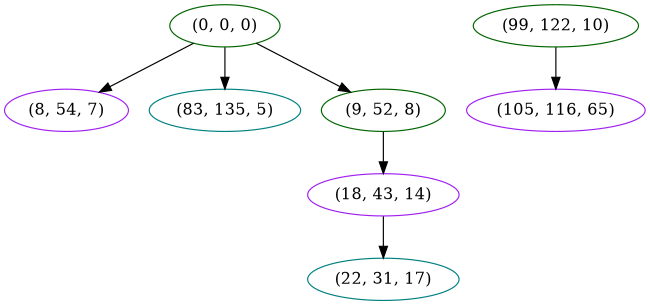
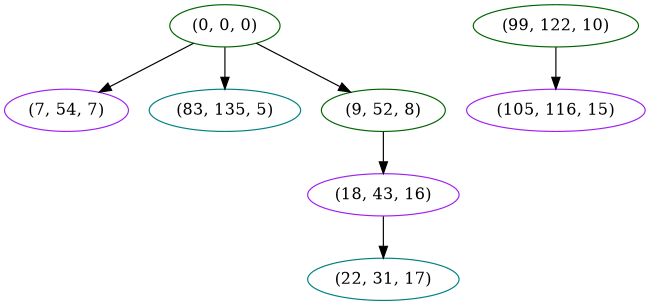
node "(8, 54, 7)": label "(8, 54, 7)" -> "(7, 54, 7)"
node "(105, 116, 65)": label "(105, 116, 65)" -> "(105, 116, 15)"
node "(18, 43, 14)": label "(18, 43, 14)" -> "(18, 43, 16)"
